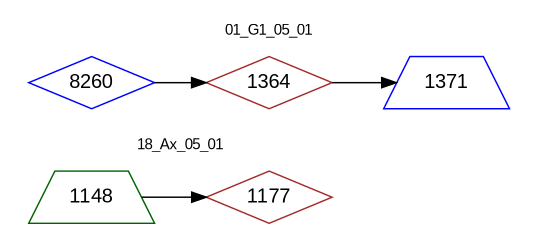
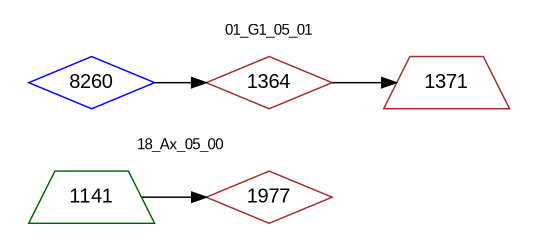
node "1371": color blue -> brown
cluster "18_Ax_05_01": label "18_Ax_05_01" -> "18_Ax_05_00"
node "1148": label "1148" -> "1141"
node "1177": label "1177" -> "1977"
